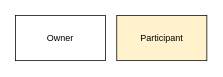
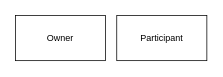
node "Participant": fillcolor #fff2cc -> #ffffff
